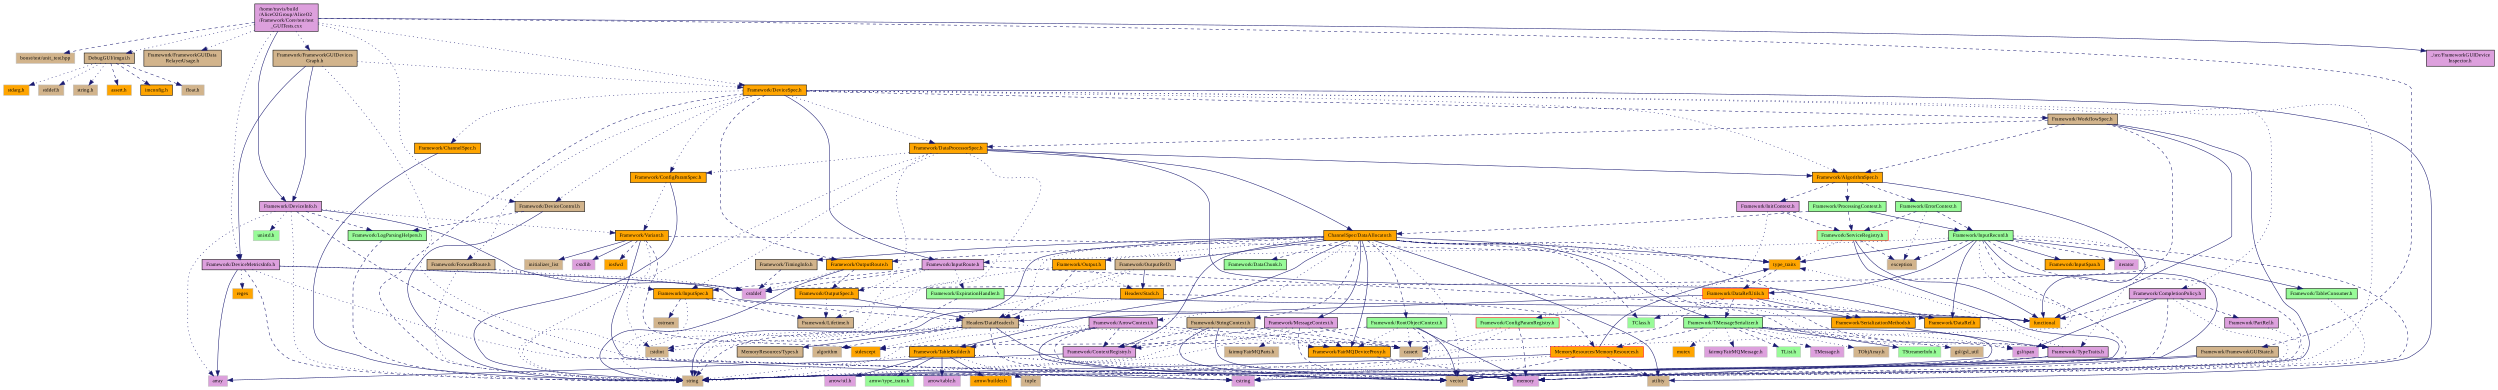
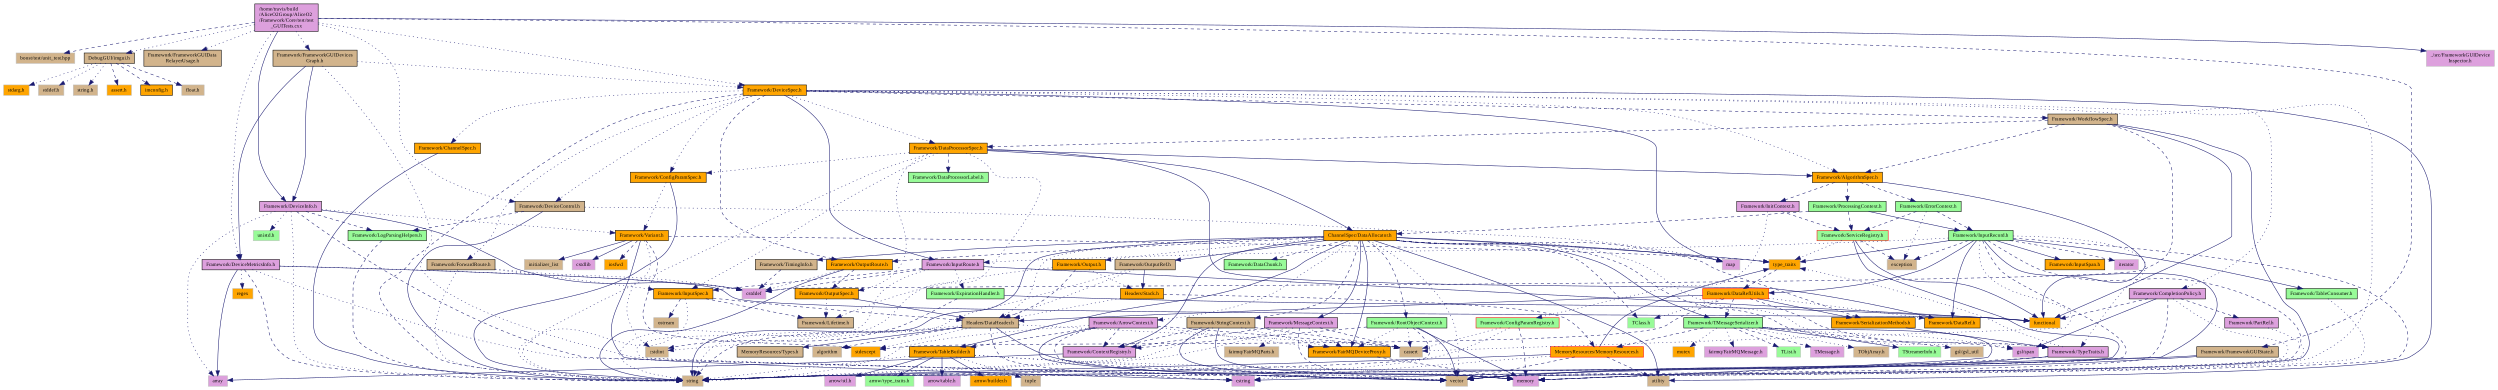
node "../src/FrameworkGUIDevice Inspector.h": color black -> grey75
node "Framework/DataProcessorLabel.h": added
node "map": added
edge "Framework/InputRoute.h" -> "functional": style dashed -> solid
